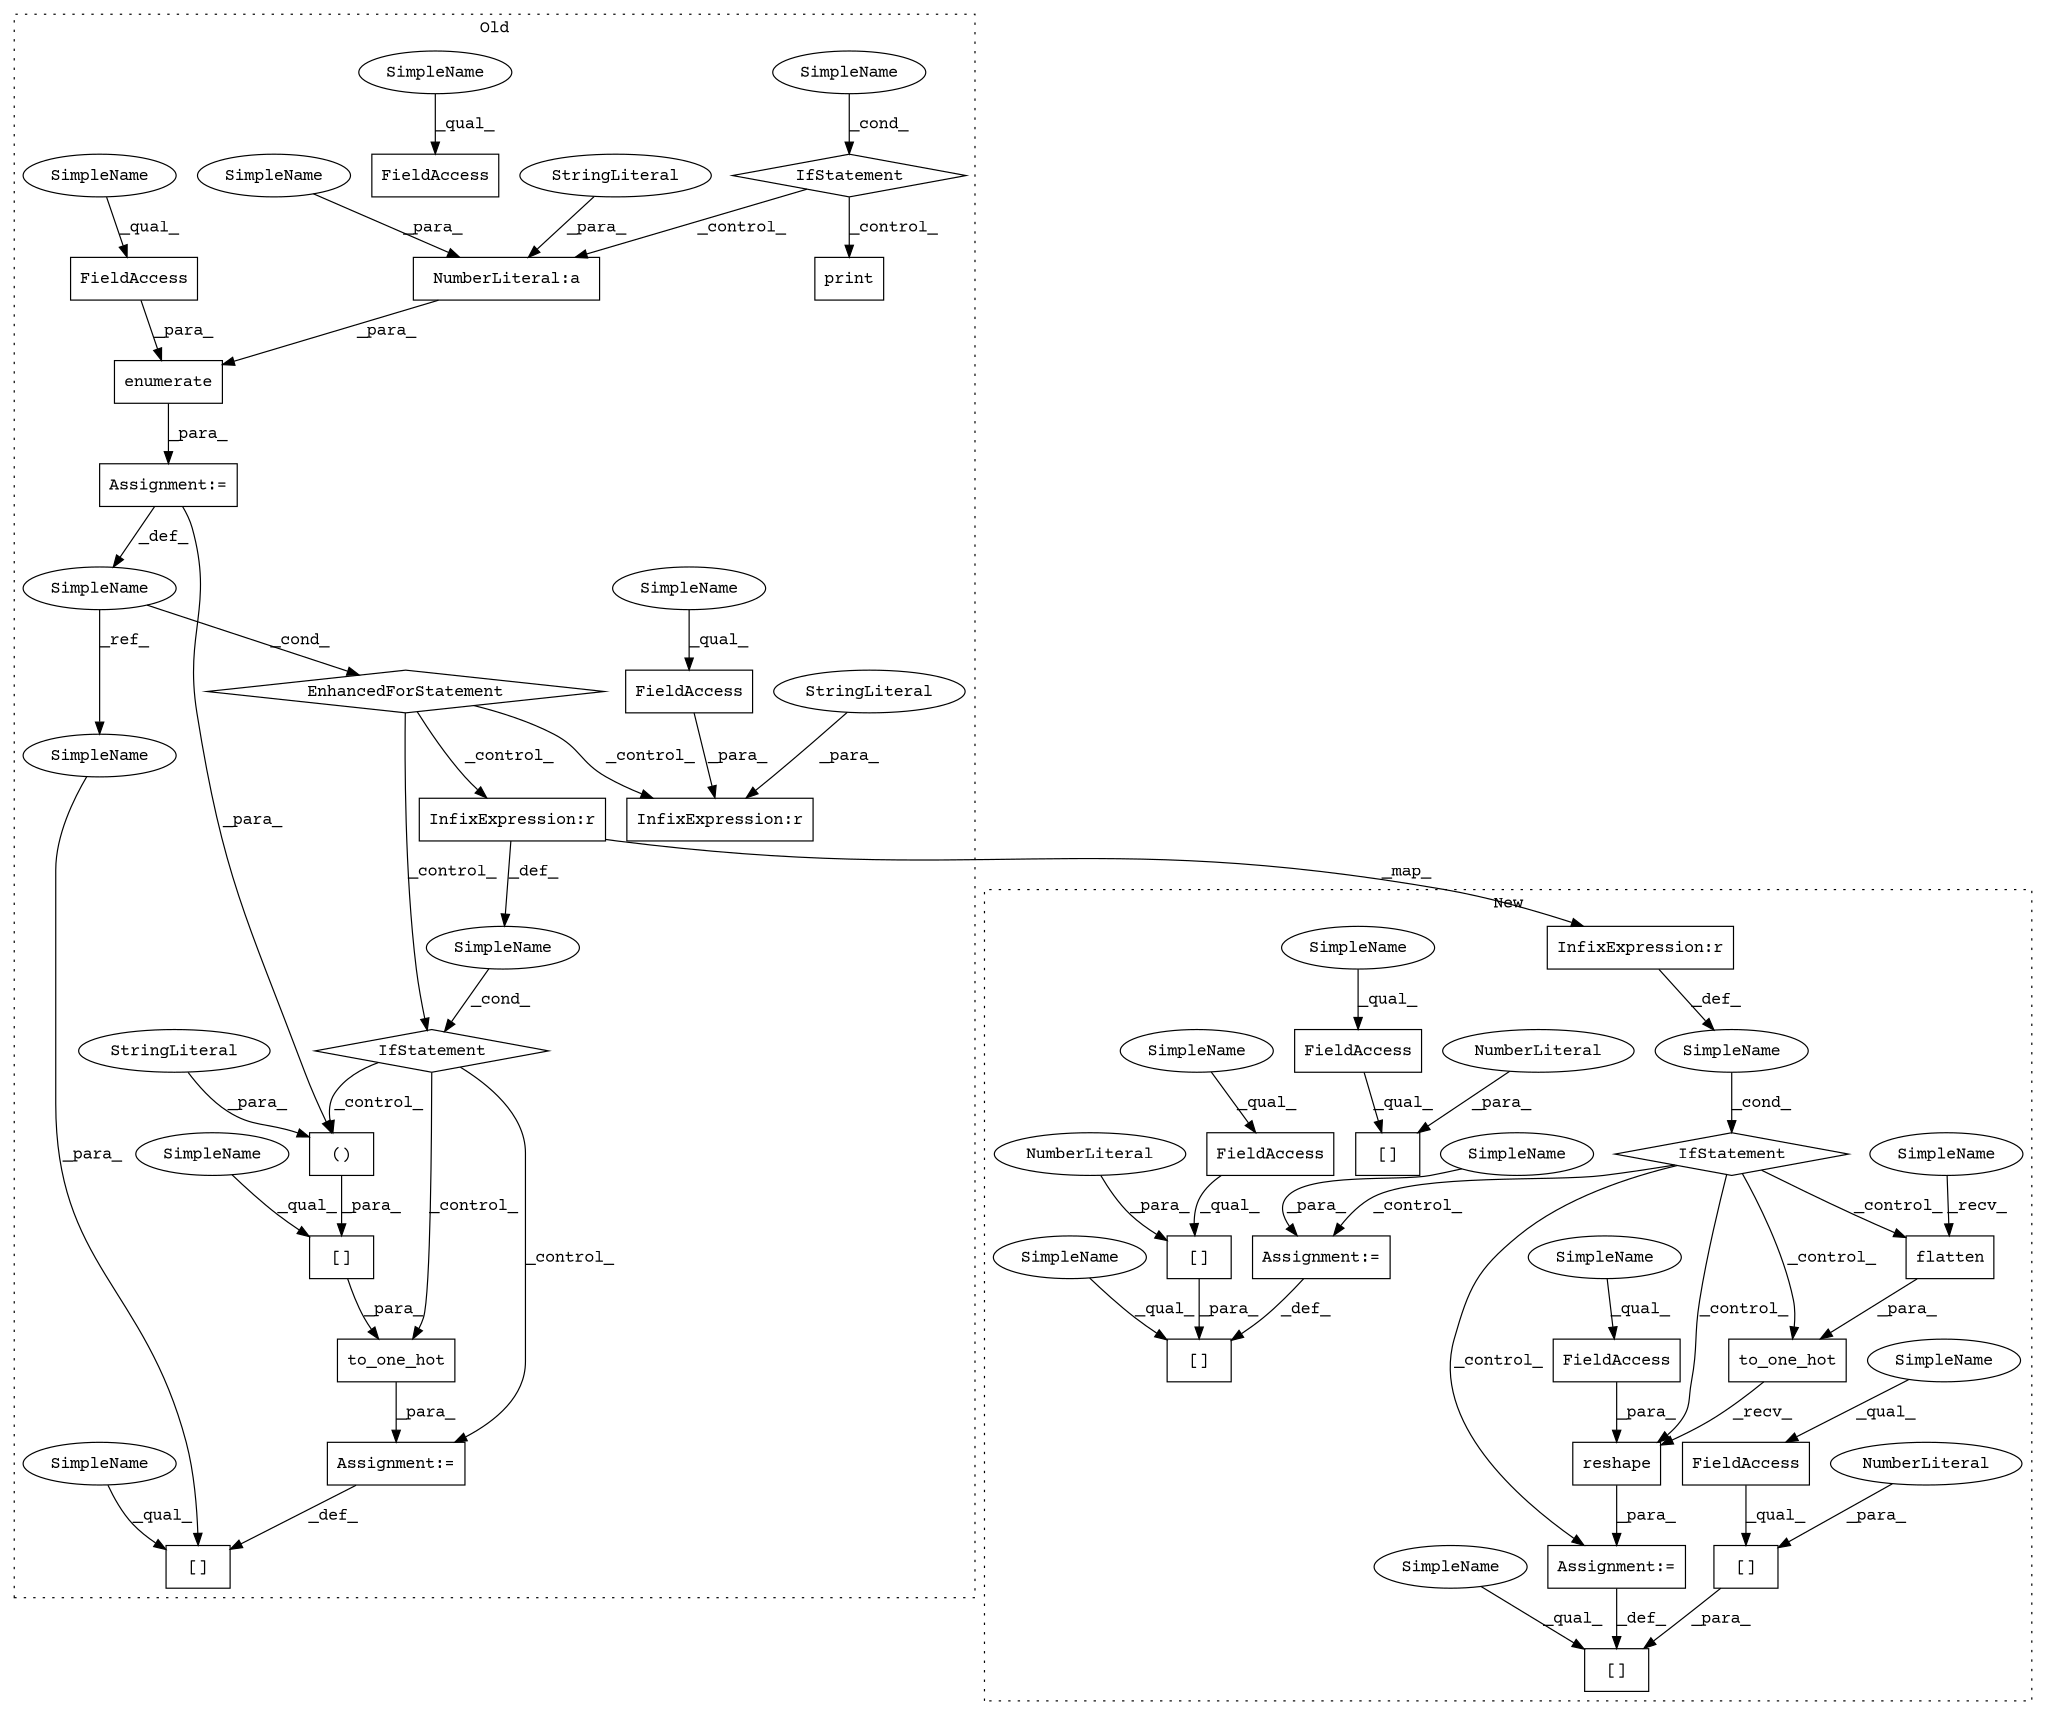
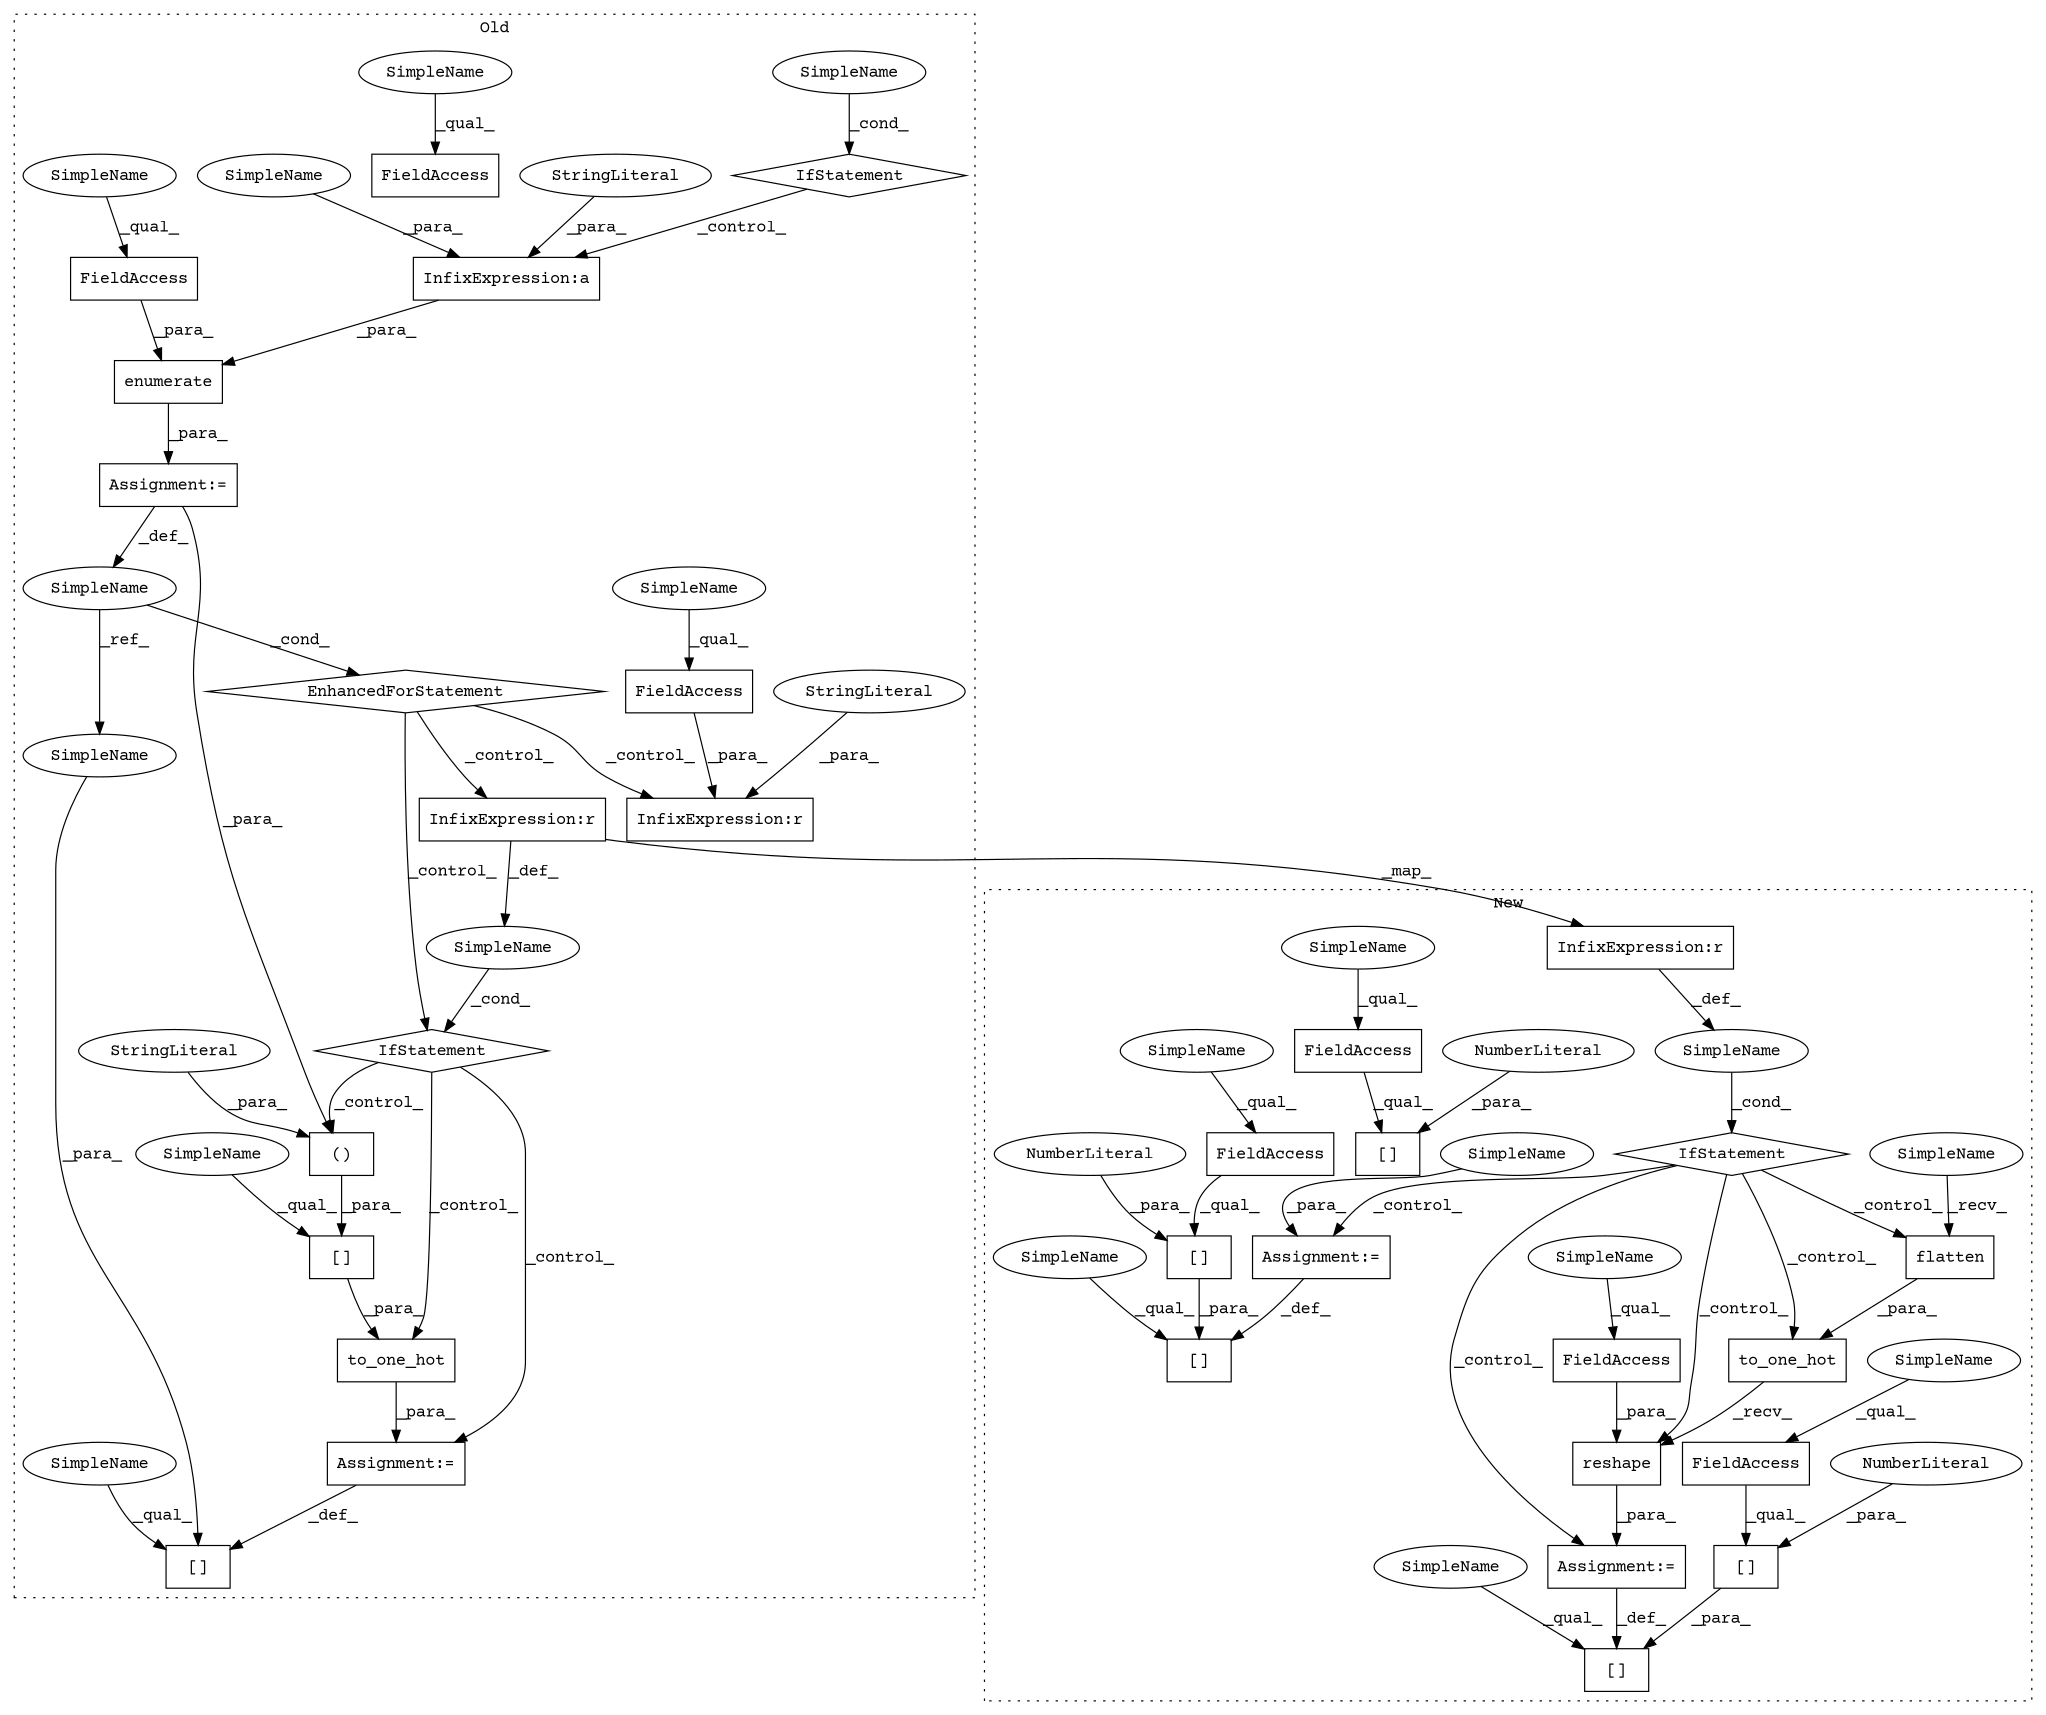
node "NumberLiteral:a": label "NumberLiteral:a" -> "InfixExpression:a"
node "print": removed
